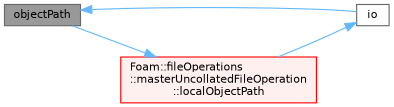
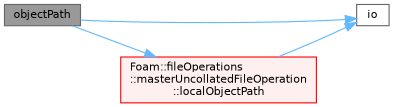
edge "io" -> "objectPath": reversed
